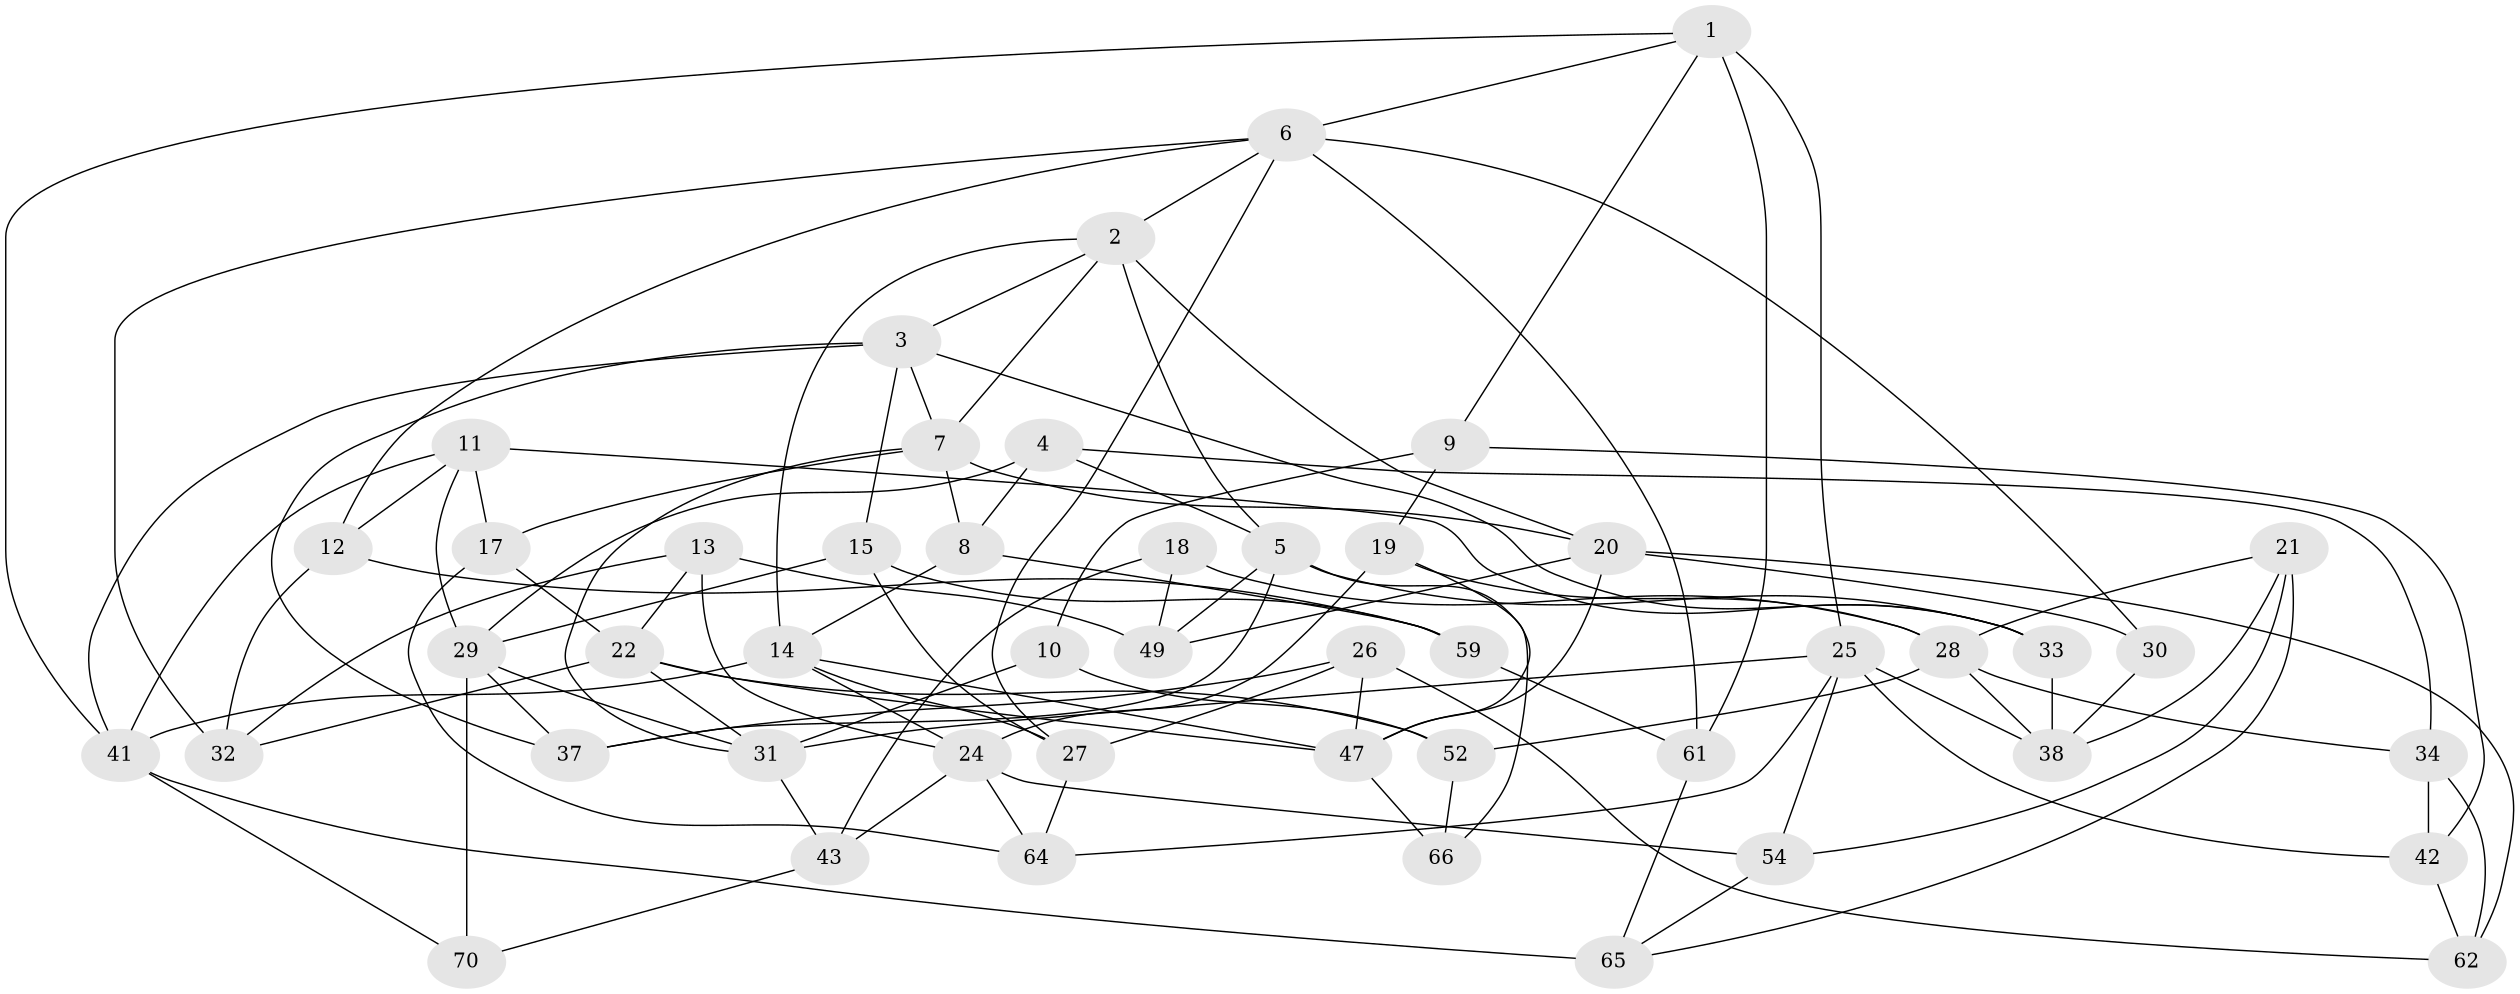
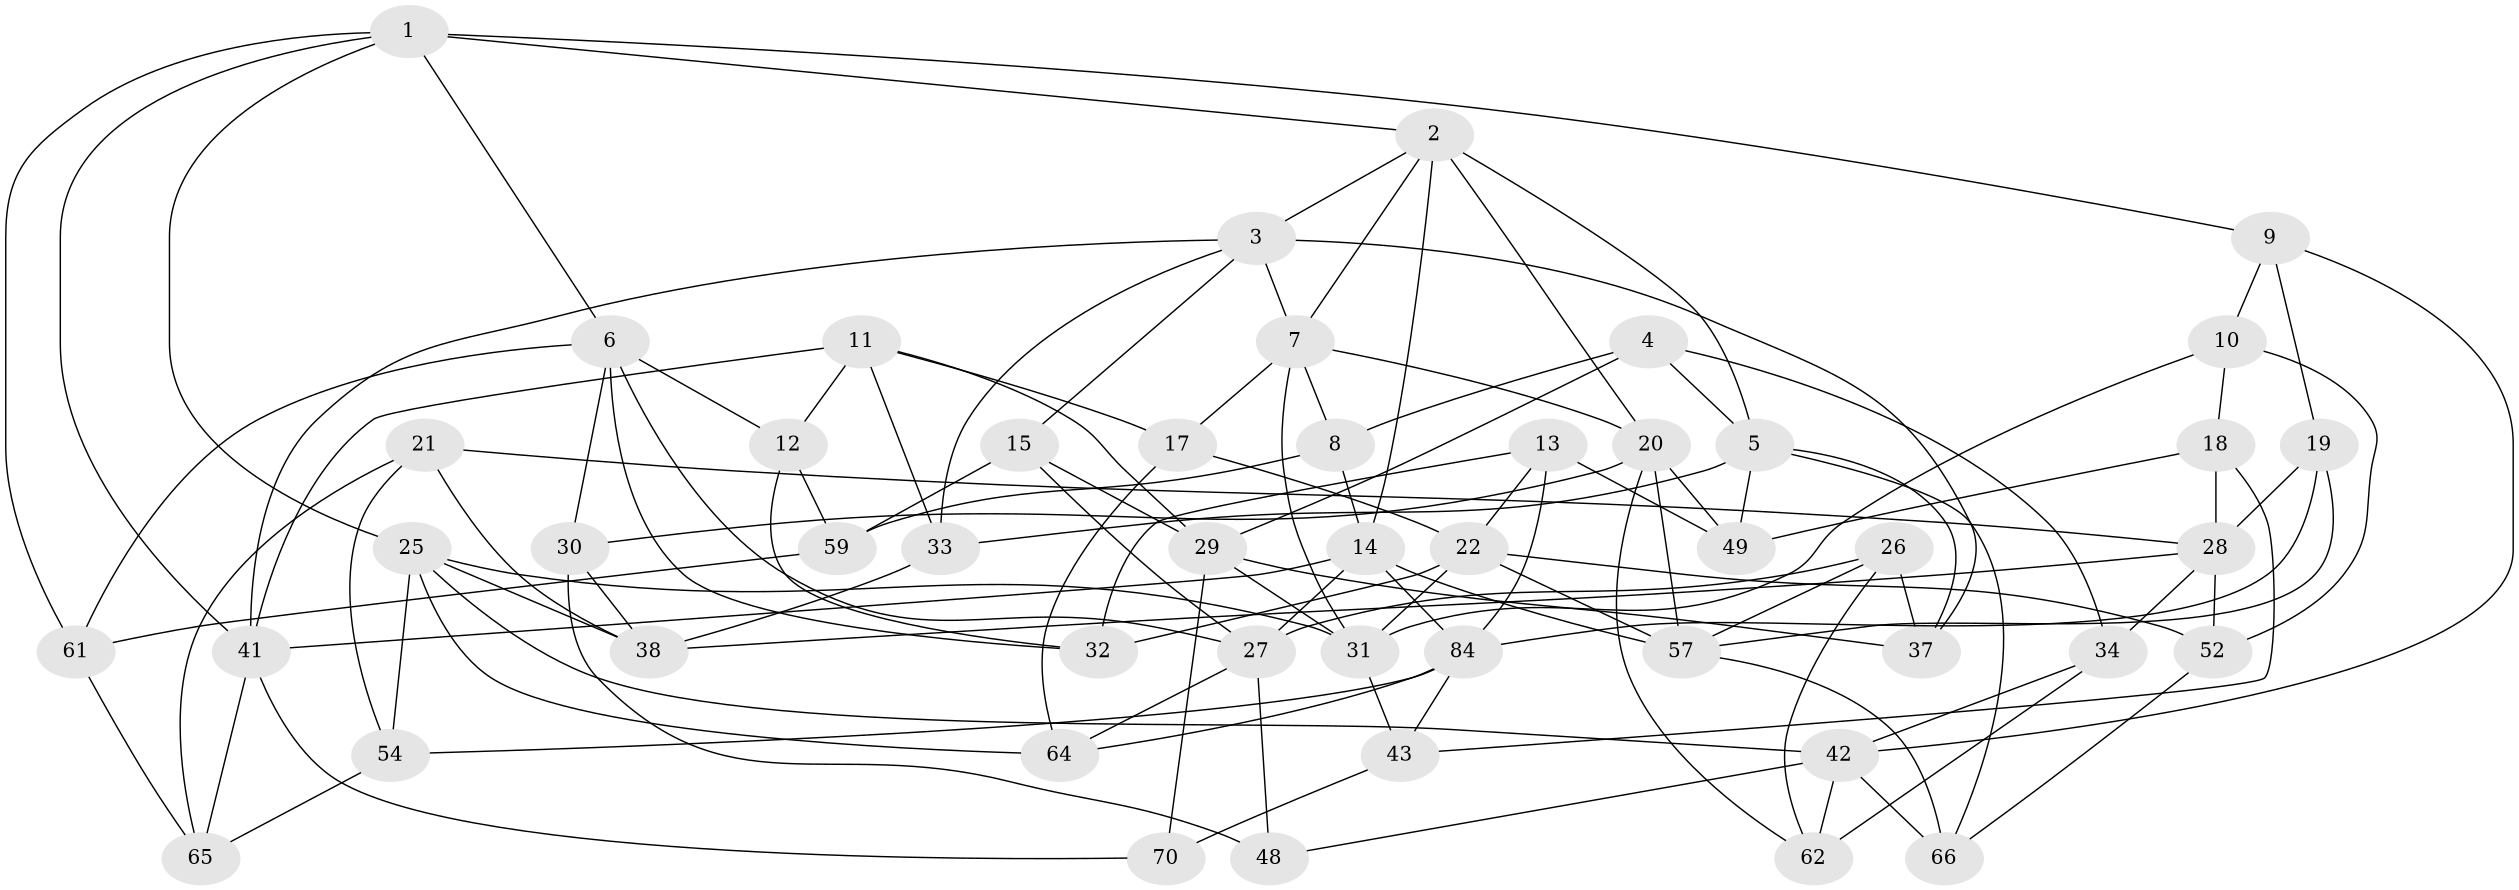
edge "6" -- "2": now "1" -- "2"
edge "10" -- "18": added
node "24": label "24" -> "84"
node "47": label "47" -> "57"
edge "42" -- "66": added
node "48": added
